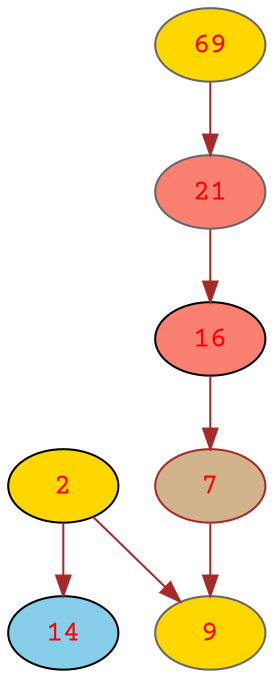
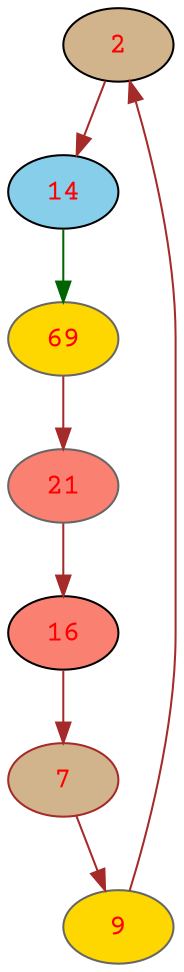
edge "14" -> "69": added
node "2": fillcolor gold -> tan
edge "2" -> "9": reversed
